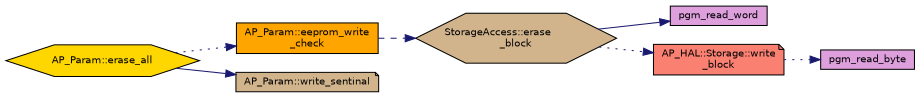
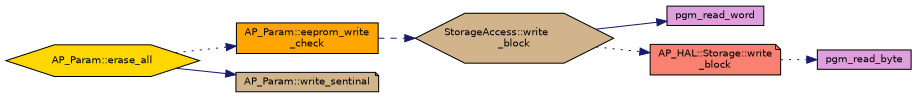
node "StorageAccess::erase _block": label "StorageAccess::erase _block" -> "StorageAccess::write _block"
